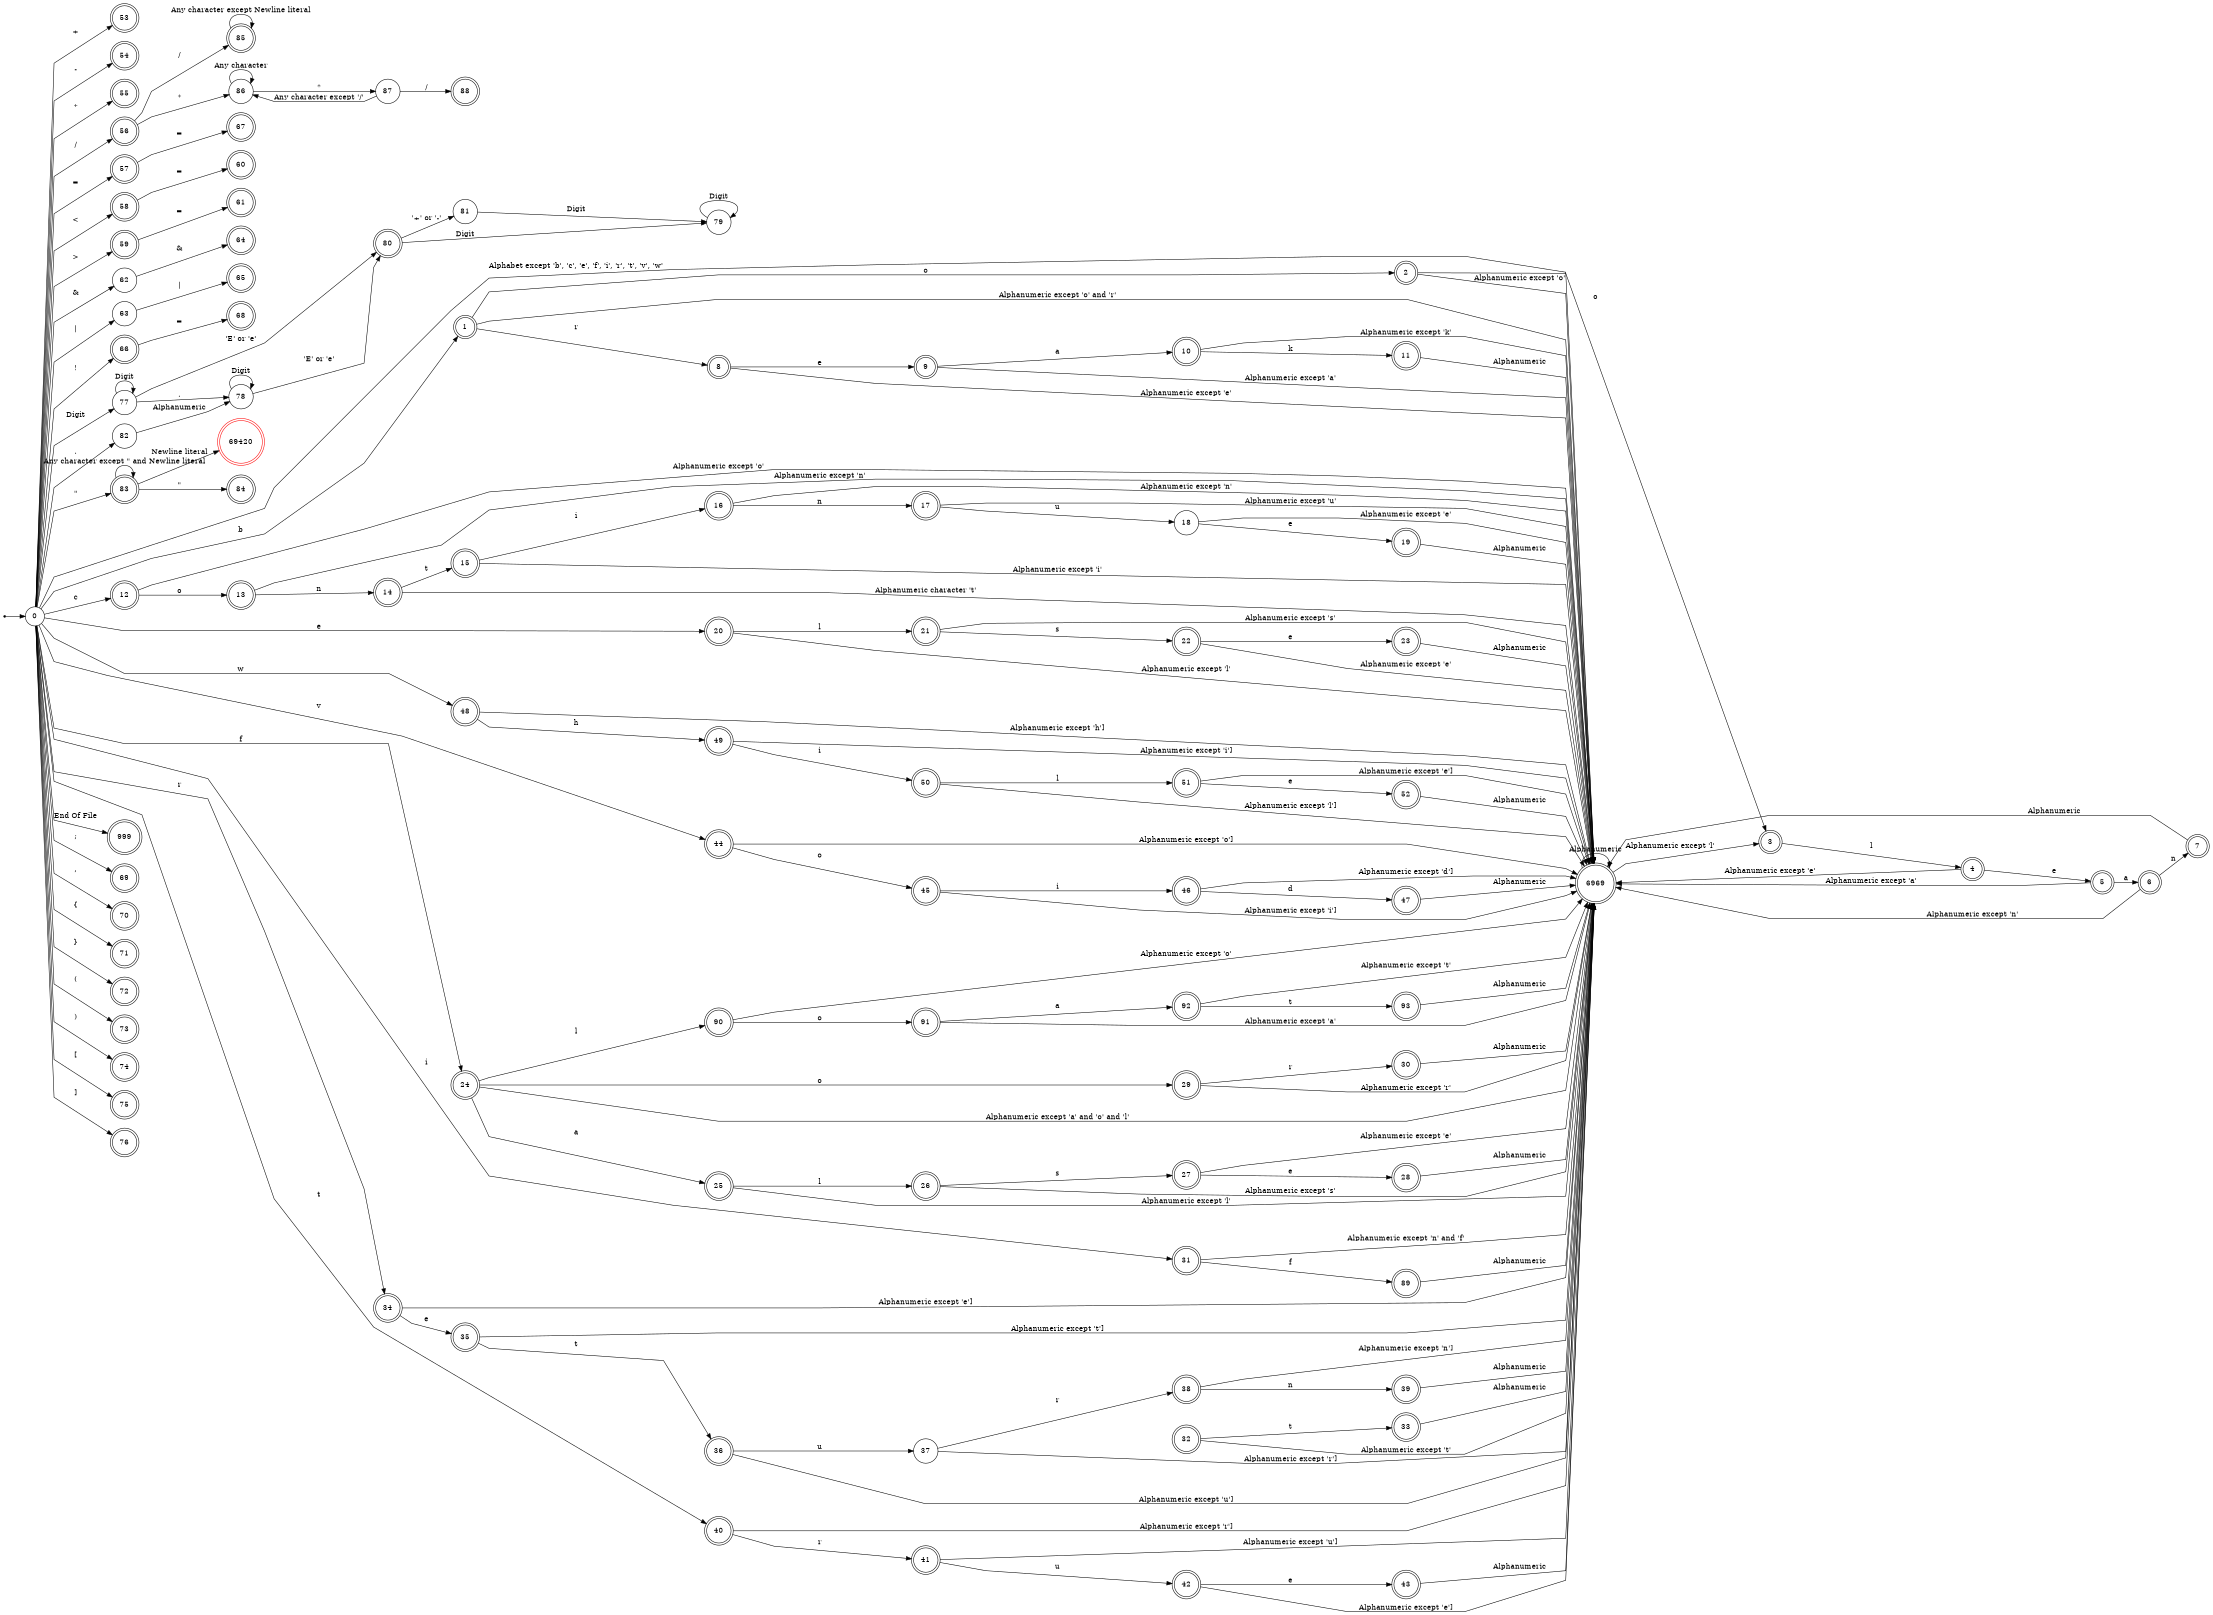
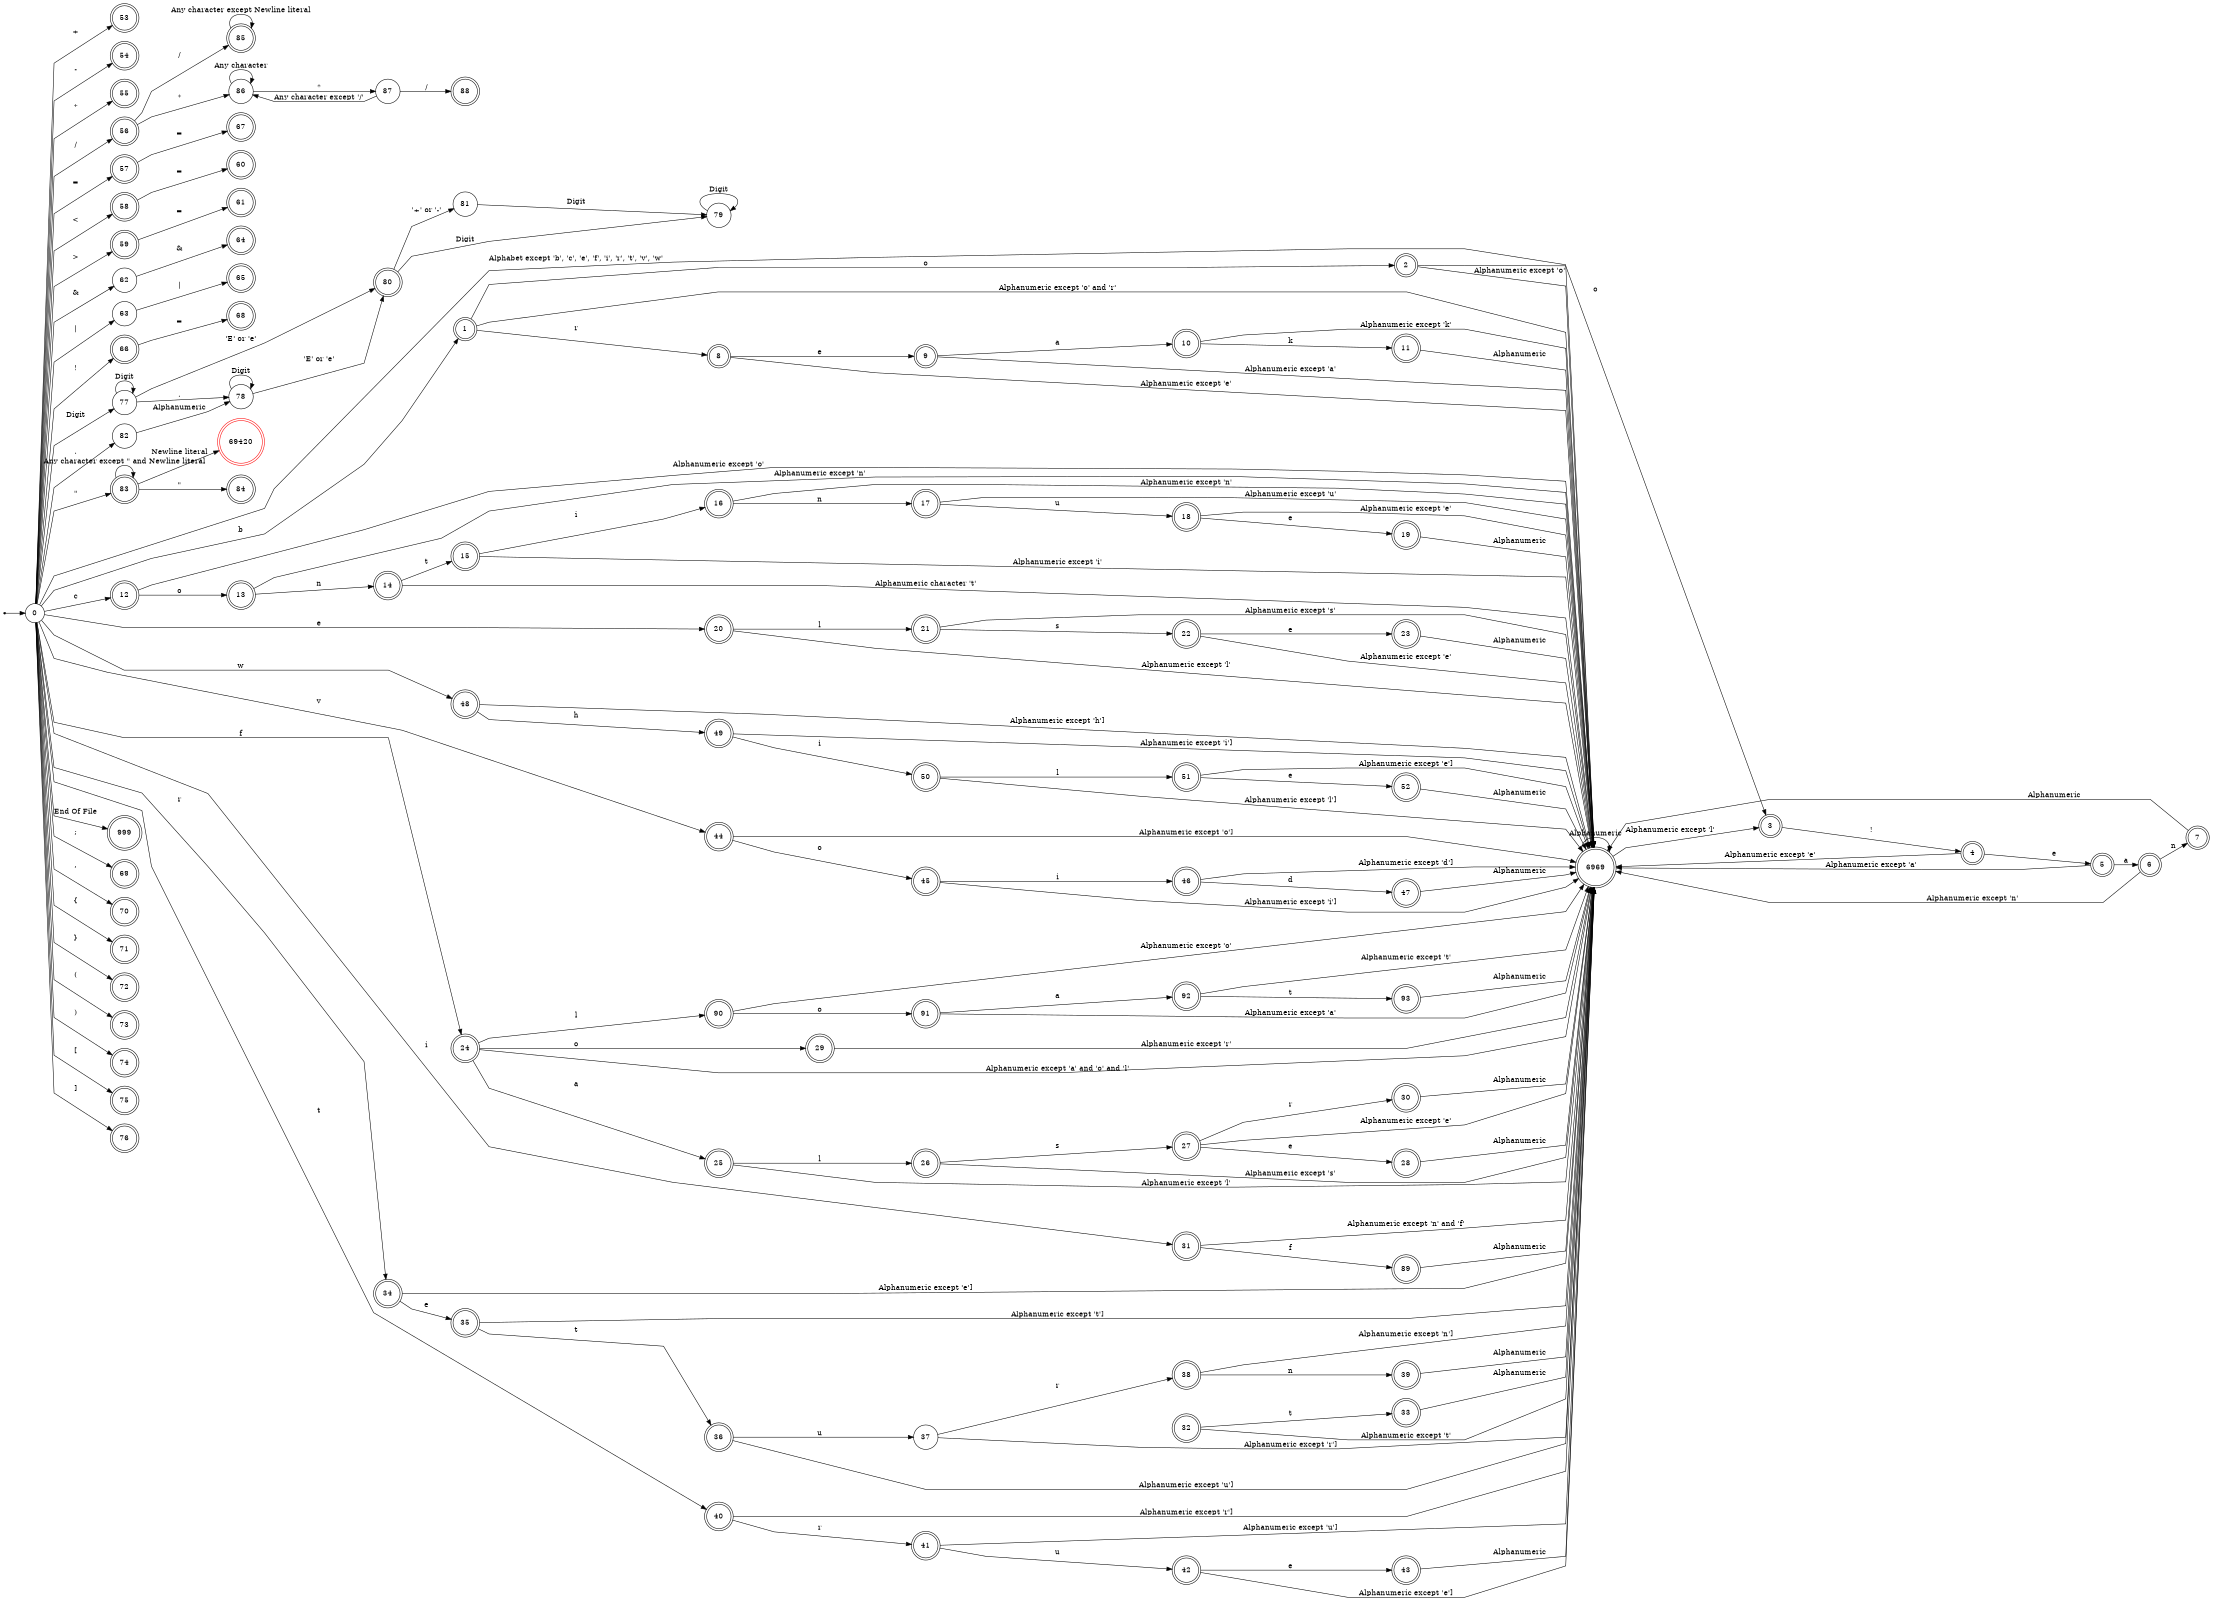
node "18": shape circle -> doublecircle
edge "3" -> "4": label "l" -> "!"
edge "29" -> "30": now "27" -> "30"
